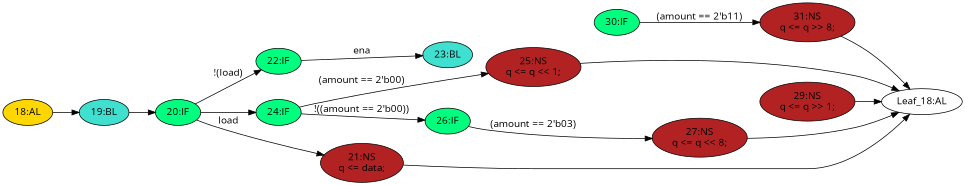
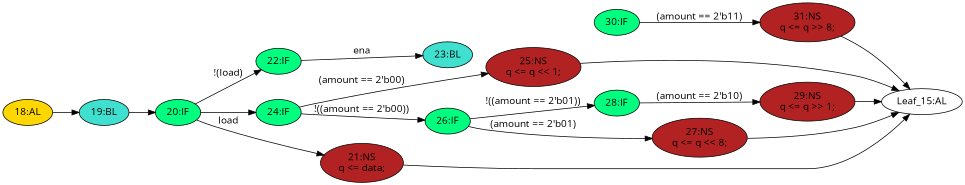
node "Leaf_18:AL": label "Leaf_18:AL" -> "Leaf_15:AL"
node "28:IF": added
edge "26:IF" -> "27:NS q <= q << 8;": label "(amount == 2'b03)" -> "(amount == 2'b01)"
